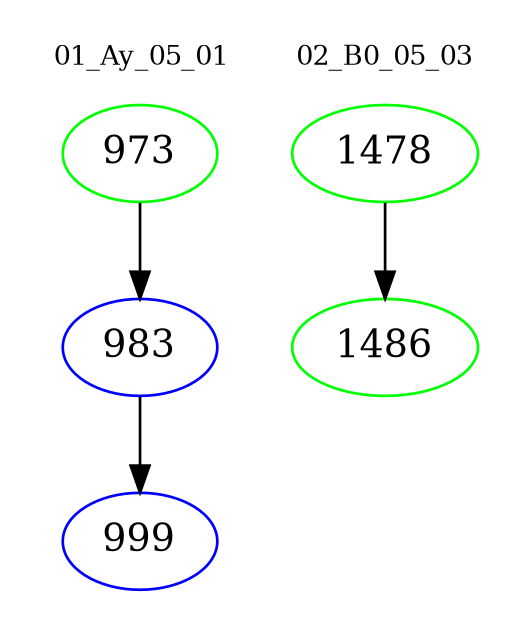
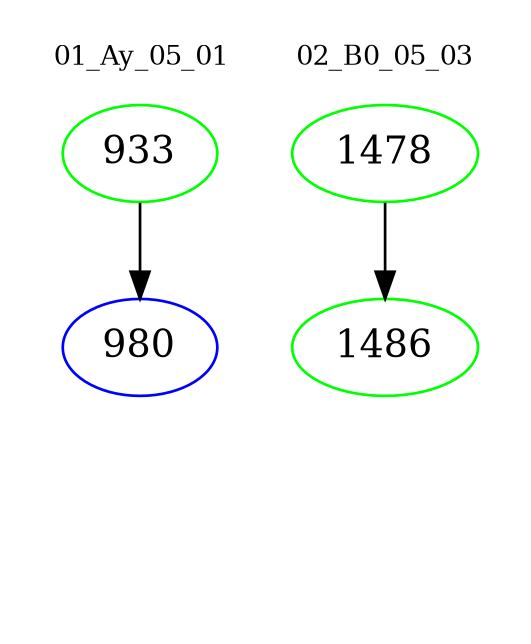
node "973": label "973" -> "933"
node "983": label "983" -> "980"
node "999": removed
